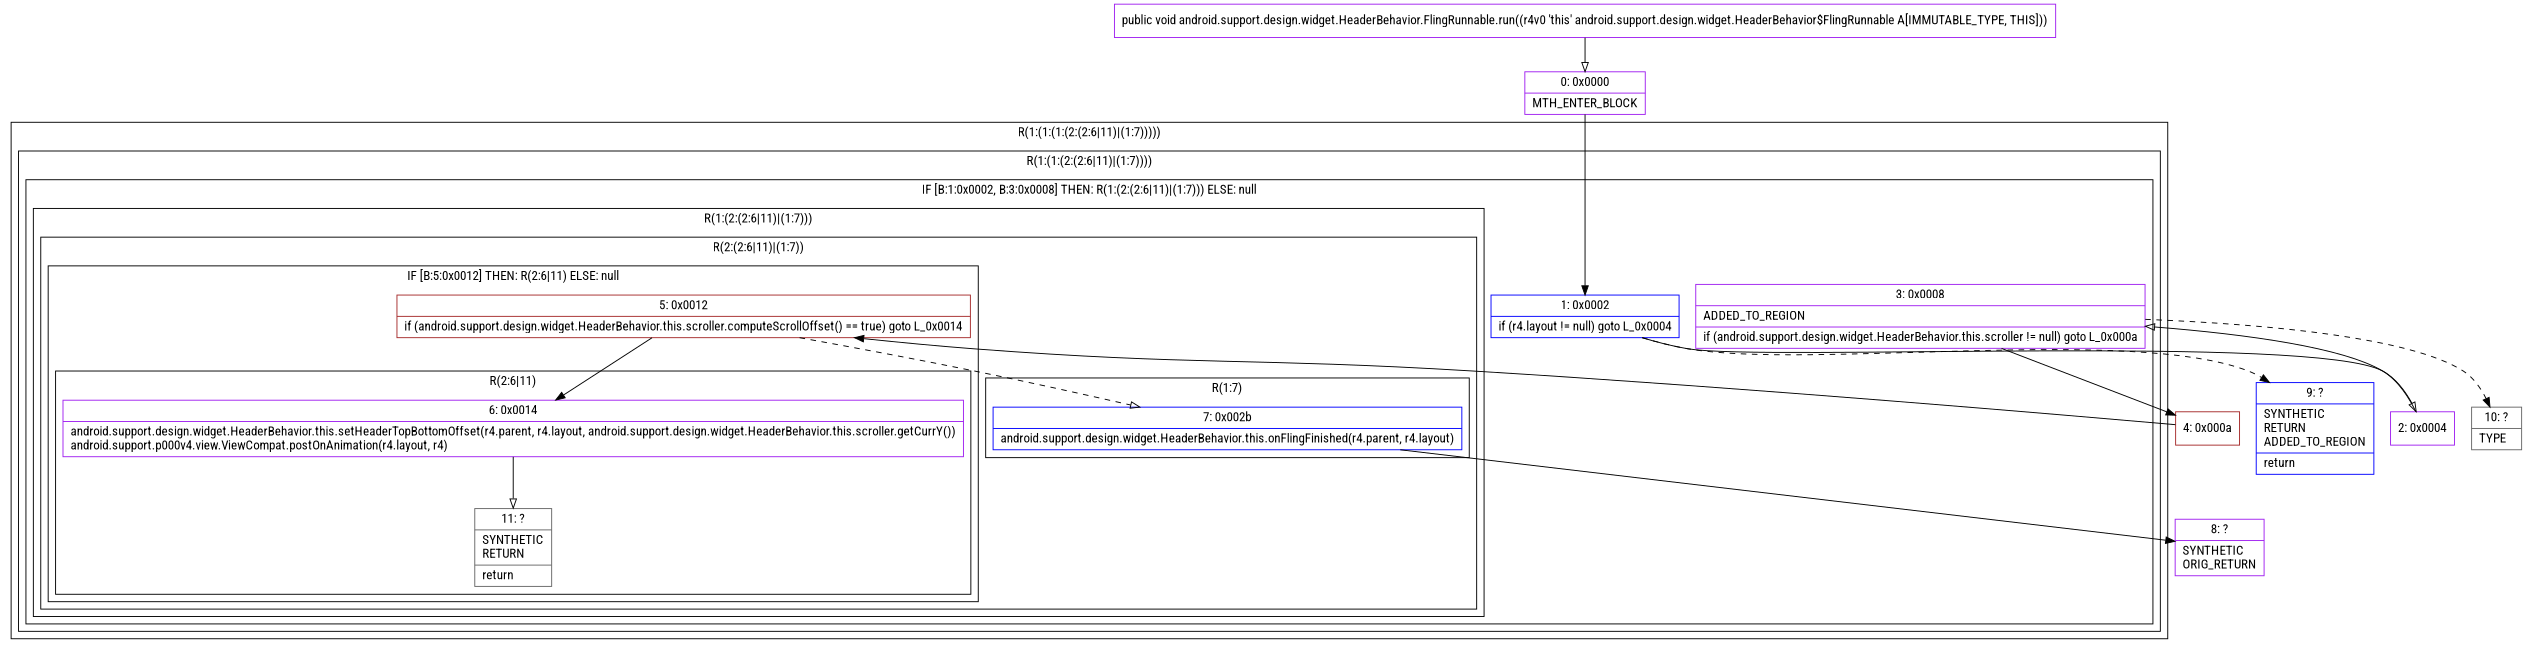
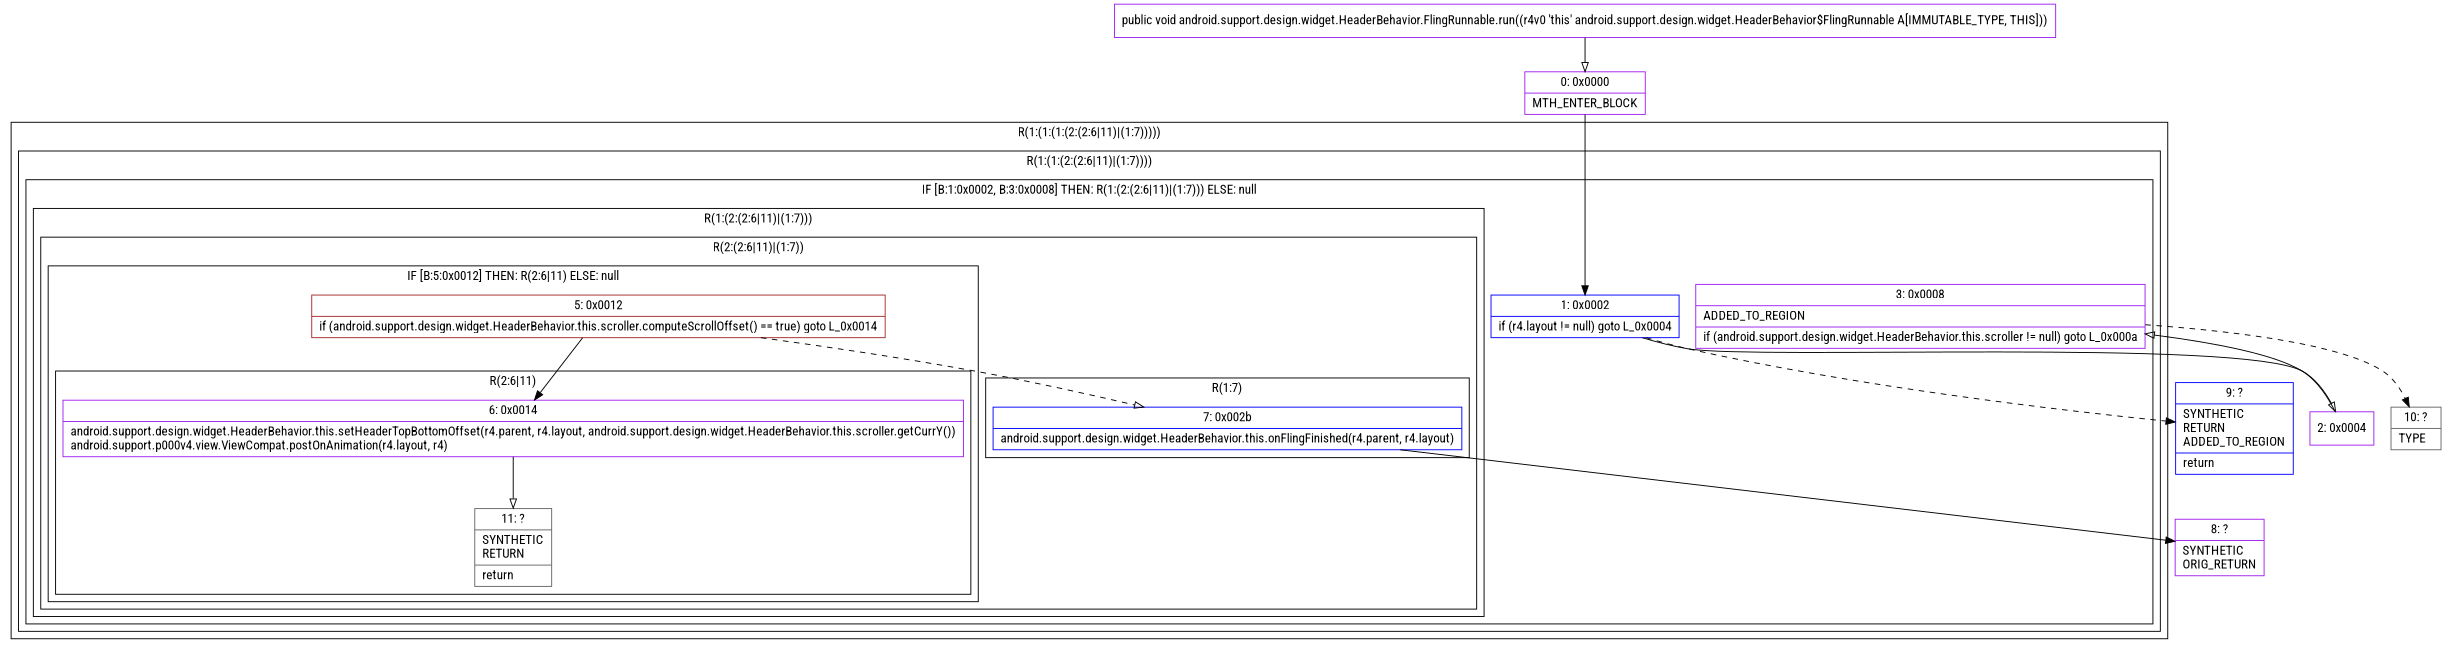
node "4: 0x000a": removed
